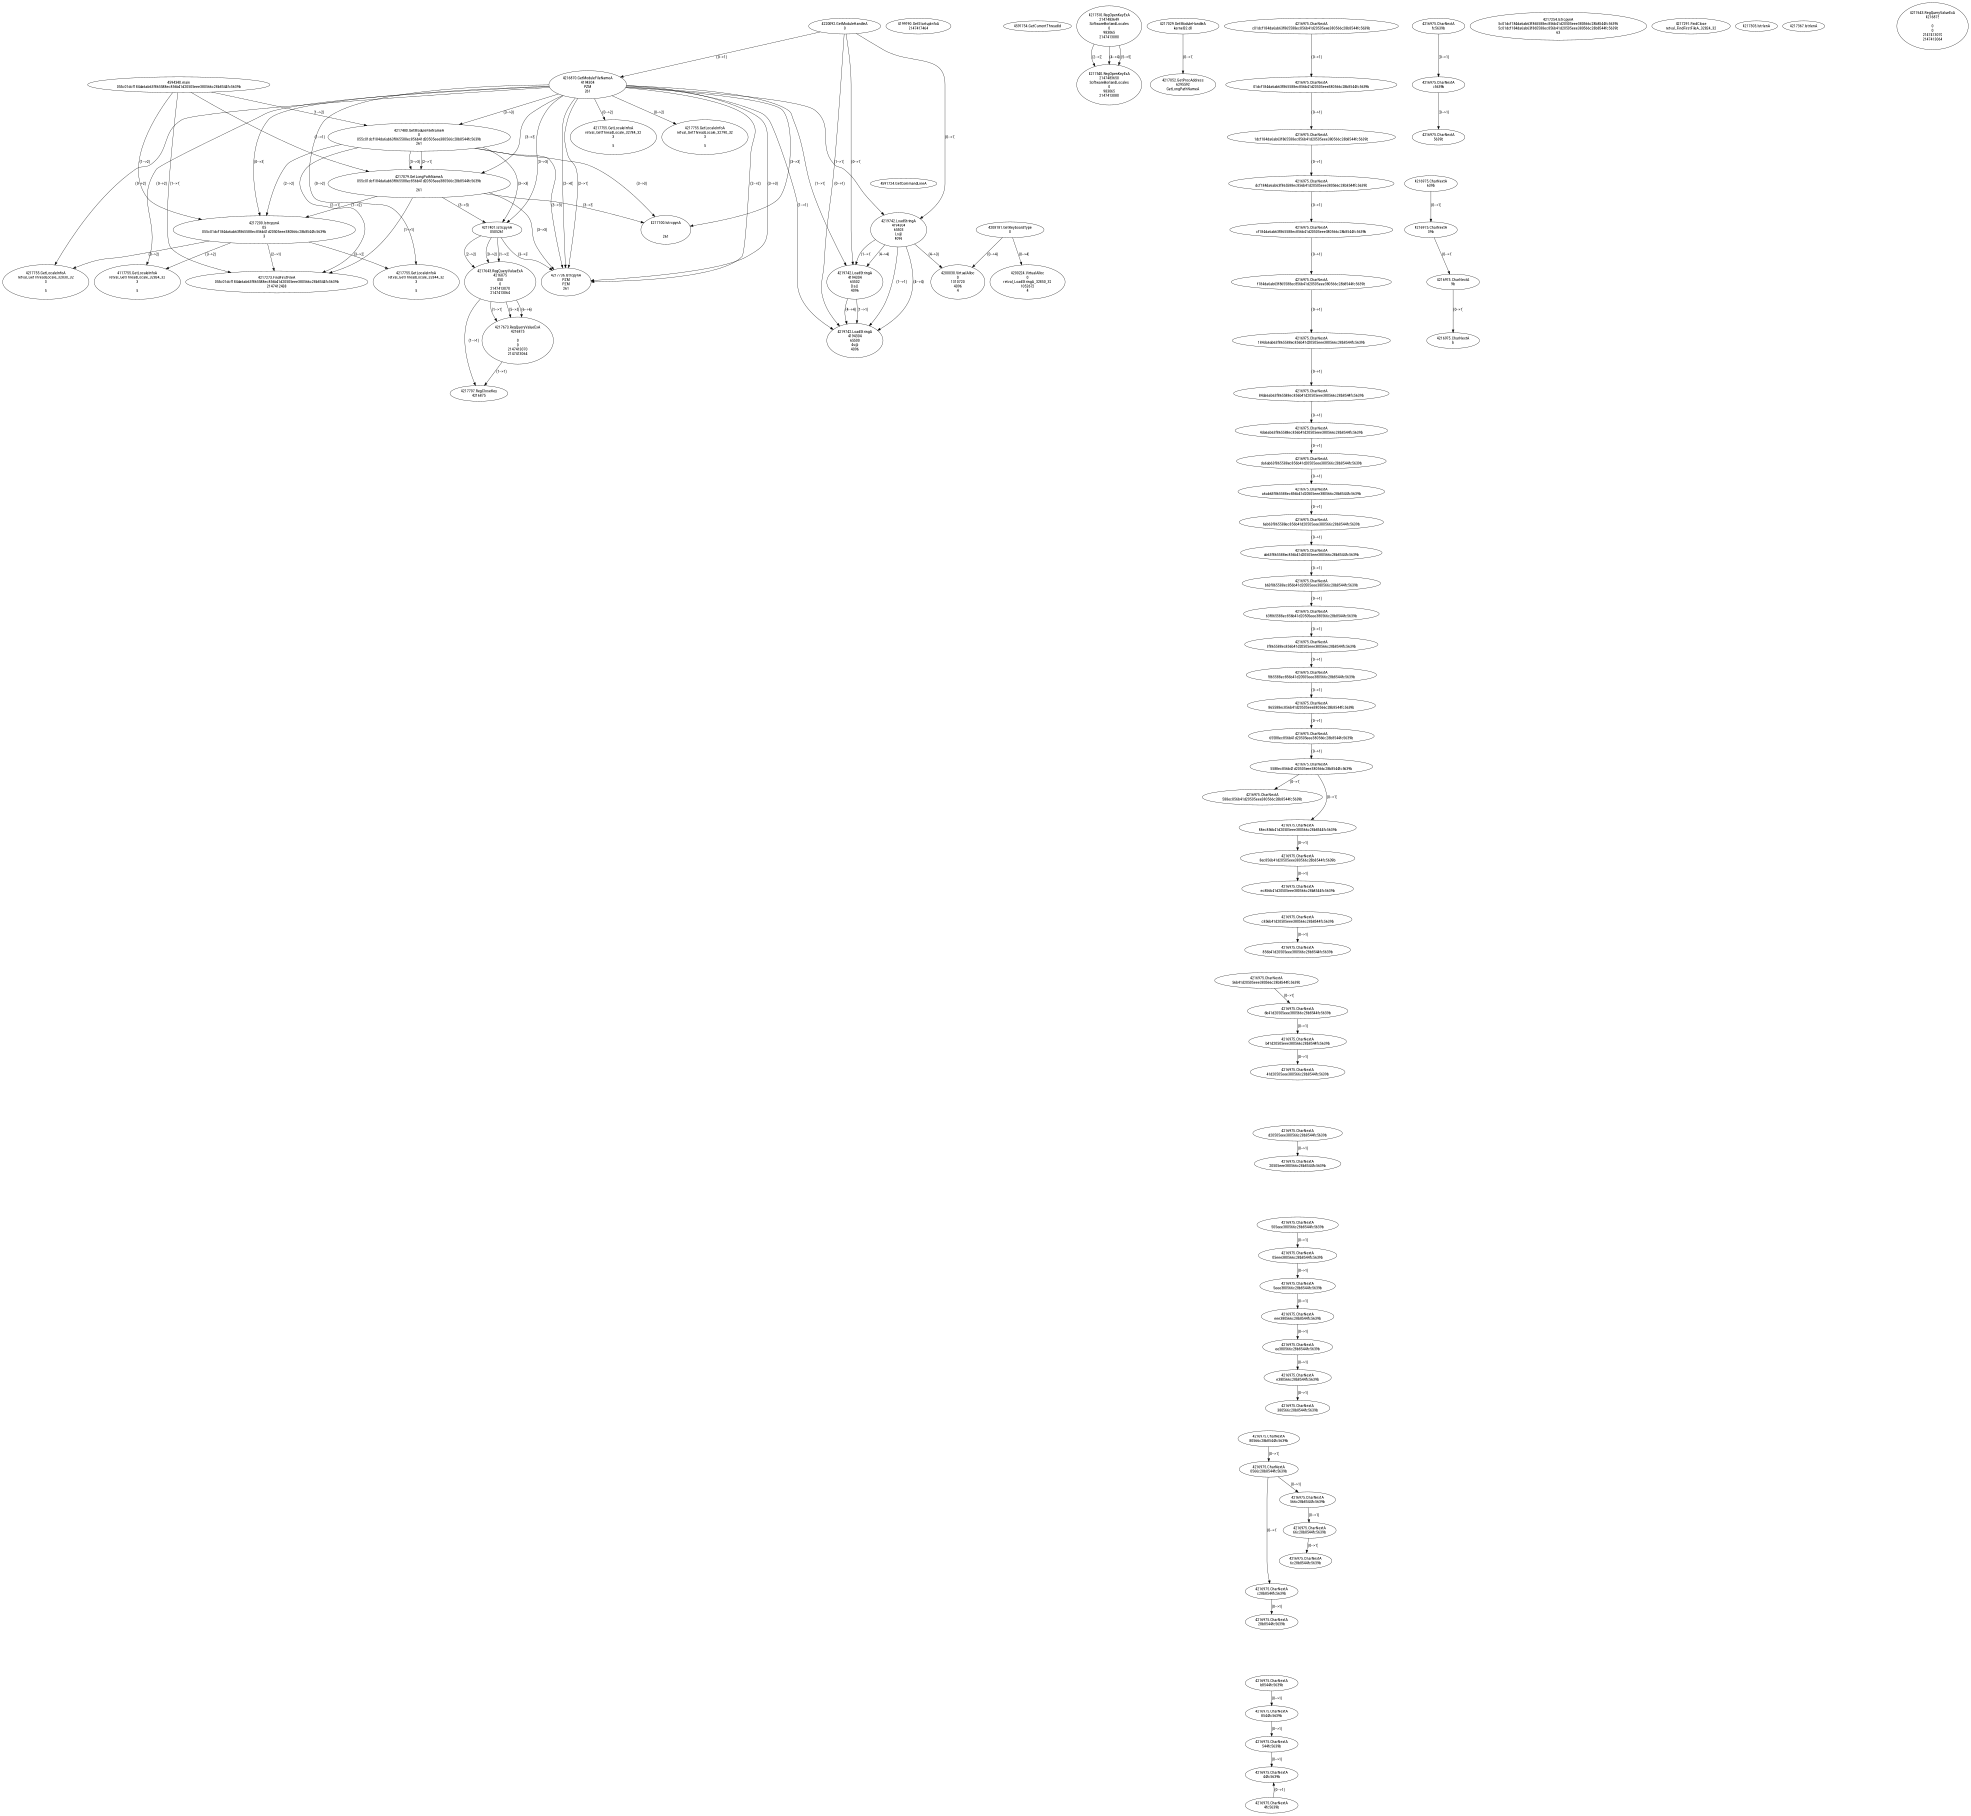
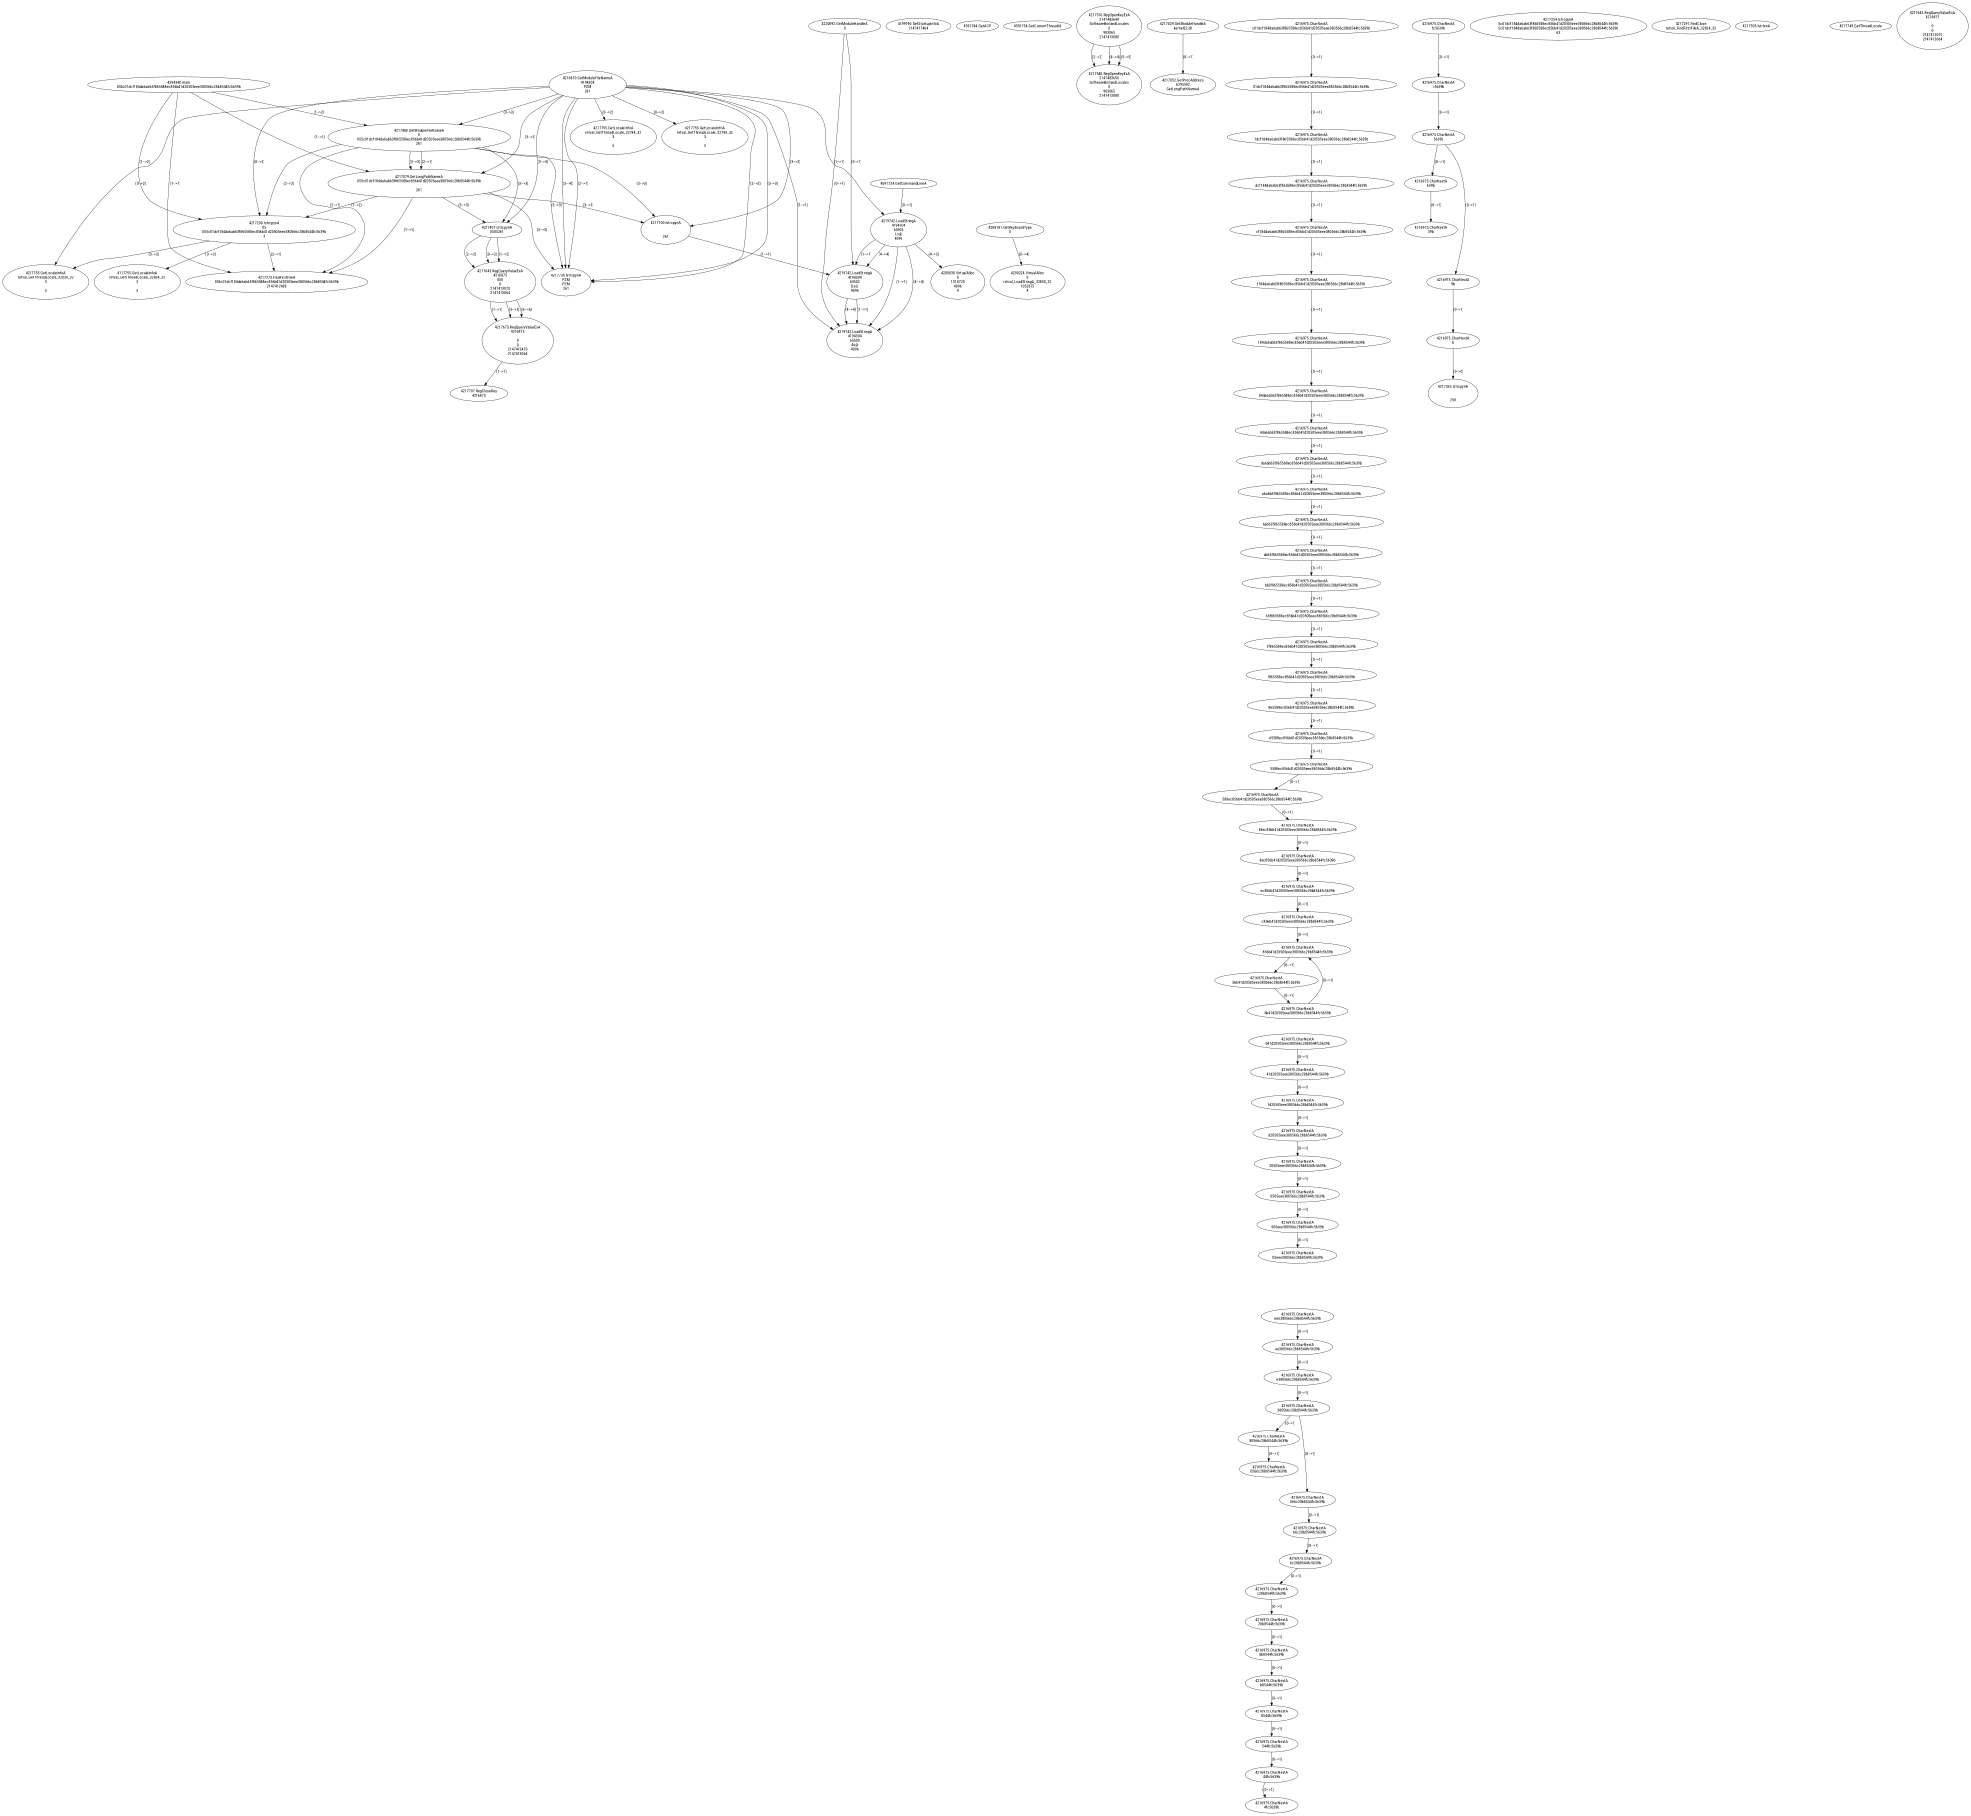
node "4591744.GetACP": added
node "4217367.lstrlenA": removed
node "4217749.GetThreadLocale": added
edge "4220092.GetModuleHandleA 0" -> "4216870.GetModuleFileNameA 4194304 PZM 261": removed, label "(0-->1)"
edge "4220092.GetModuleHandleA 0" -> "4219742.LoadStringA 4194304 65503 Ls@ 4096": now "4591724.GetCommandLineA" -> "4219742.LoadStringA 4194304 65503 Ls@ 4096"
edge "4216870.GetModuleFileNameA 4194304 PZM 261" -> "4219742.LoadStringA 4194304 65502 Ds@ 4096": now "4217100.lstrcpynA 261" -> "4219742.LoadStringA 4194304 65502 Ds@ 4096"
edge "4216870.GetModuleFileNameA 4194304 PZM 261" -> "4117755.GetLocaleInfoA retval_GetThreadLocale_32834_32 3 5": removed, label "(0-->2)"
edge "4216975.CharNextA 5639b" -> "4216975.CharNextA 639b": added, label "(0-->1)"
edge "4208181.GetKeyboardType 0" -> "4200030.VirtualAlloc 0 1310720 4096 4": removed, label "(0-->4)"
edge "4216975.CharNextA 39b" -> "4216975.CharNextA 9b": now "4216975.CharNextA 5639b" -> "4216975.CharNextA 9b"
edge "4217401.lstrcpynA 0505261" -> "4217736.lstrcpynA PZM PZM 261": removed, label "(3-->3)"
node "4217755.GetLocaleInfoA retval_GetThreadLocale_32844_32 3 5": removed
edge "4217643.RegQueryValueExA 4216875 050 0 2147413070 2147413064" -> "4217707.RegCloseKey 4216875": removed, label "(1-->1)"
node "4217673.RegQueryValueExA 4216875 0 0 2147413070 2147413064": label "4217673.RegQueryValueExA 4216875 0 0 2147413070 2147413064" -> "4217673.RegQueryValueExA 4216875 0 0 2147413470 2147413064"
node "4217355.lstrcpynA 258": added
edge "4216975.CharNextA 5588ec856b41d20505eee380566c28b8544fc5639b" -> "4216975.CharNextA 88ec856b41d20505eee380566c28b8544fc5639b": now "4216975.CharNextA 588ec856b41d20505eee380566c28b8544fc5639b" -> "4216975.CharNextA 88ec856b41d20505eee380566c28b8544fc5639b"
edge "4216975.CharNextA ec856b41d20505eee380566c28b8544fc5639b" -> "4216975.CharNextA c856b41d20505eee380566c28b8544fc5639b": added, label "(0-->1)"
edge "4216975.CharNextA 856b41d20505eee380566c28b8544fc5639b" -> "4216975.CharNextA 56b41d20505eee380566c28b8544fc5639b": added, label "(0-->1)"
edge "4216975.CharNextA 6b41d20505eee380566c28b8544fc5639b" -> "4216975.CharNextA b41d20505eee380566c28b8544fc5639b": now "4216975.CharNextA 6b41d20505eee380566c28b8544fc5639b" -> "4216975.CharNextA 856b41d20505eee380566c28b8544fc5639b"
node "4216975.CharNextA 1d20505eee380566c28b8544fc5639b": added
node "4216975.CharNextA 0505eee380566c28b8544fc5639b": added
node "4216975.CharNextA 5eee380566c28b8544fc5639b": removed
edge "4216975.CharNextA 380566c28b8544fc5639b" -> "4216975.CharNextA 80566c28b8544fc5639b": added, label "(0-->1)"
edge "4216975.CharNextA 0566c28b8544fc5639b" -> "4216975.CharNextA 566c28b8544fc5639b": now "4216975.CharNextA 380566c28b8544fc5639b" -> "4216975.CharNextA 566c28b8544fc5639b"
edge "4216975.CharNextA 0566c28b8544fc5639b" -> "4216975.CharNextA c28b8544fc5639b": now "4216975.CharNextA 6c28b8544fc5639b" -> "4216975.CharNextA c28b8544fc5639b"
node "4216975.CharNextA 8b8544fc5639b": added
edge "4216975.CharNextA 4fc5639b" -> "4216975.CharNextA 44fc5639b": reversed
